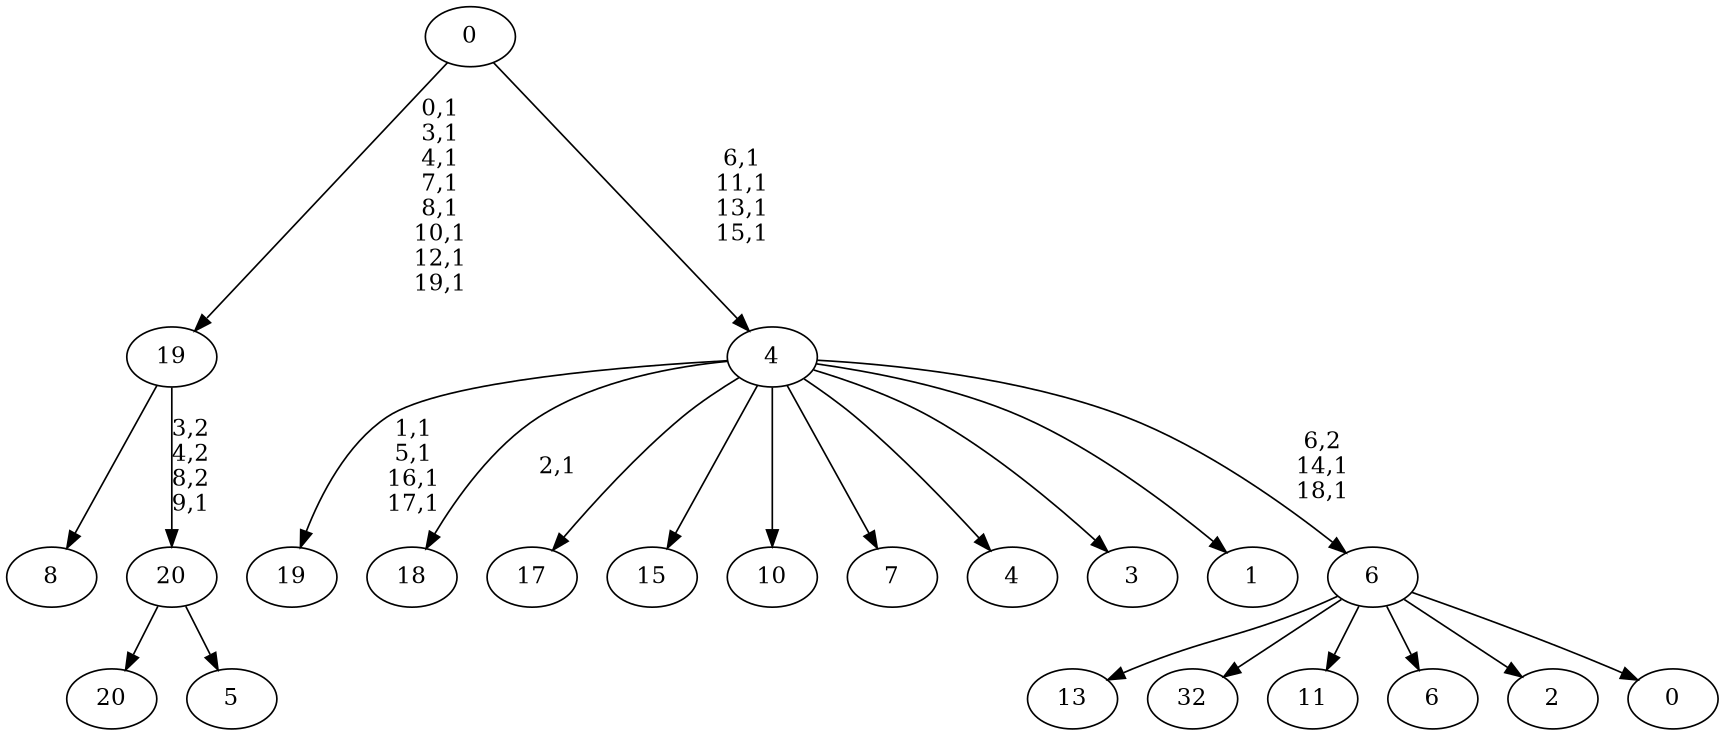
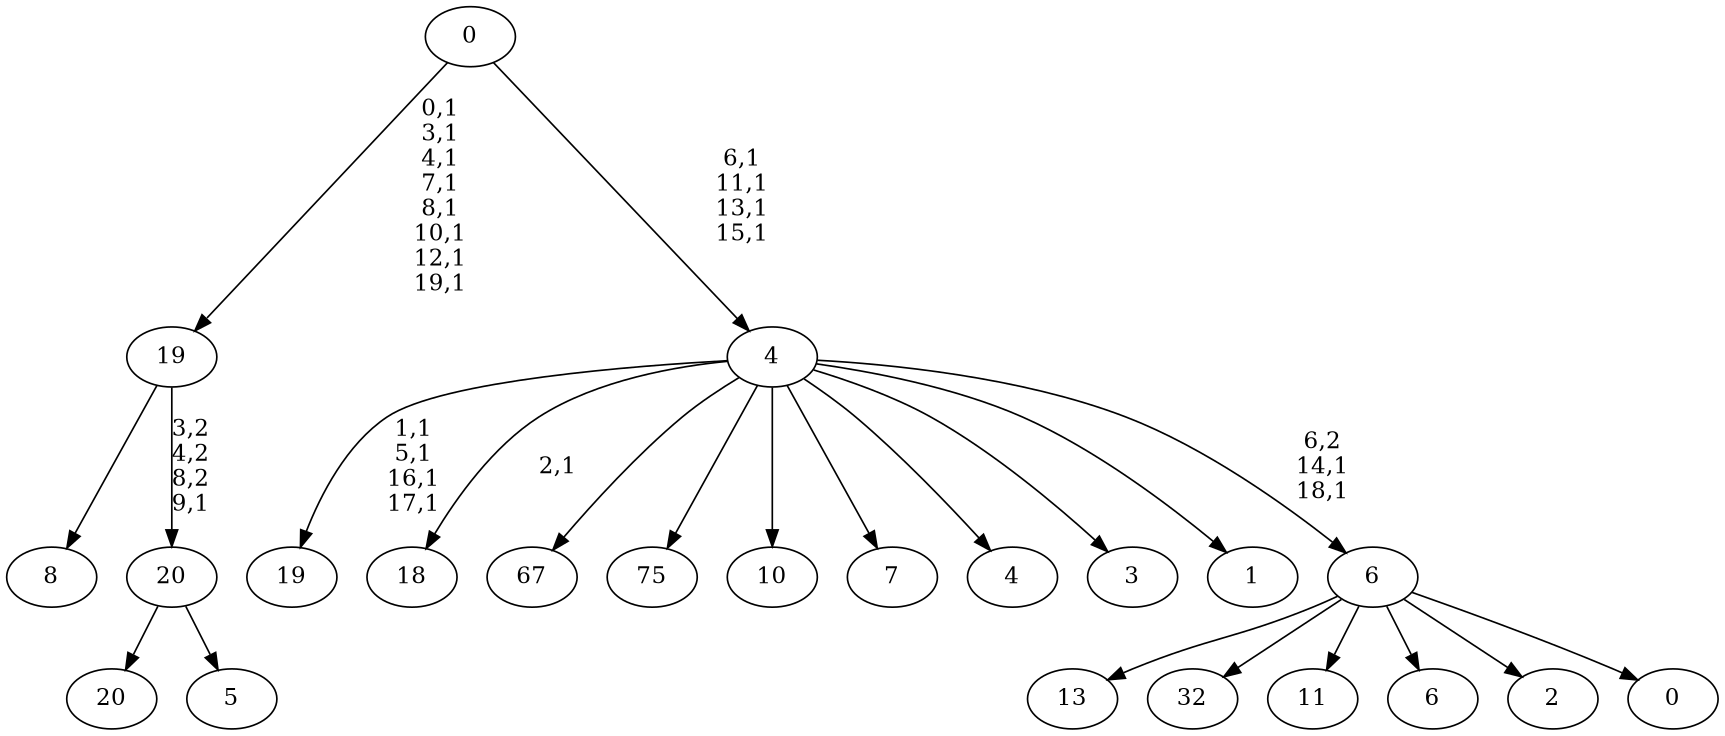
node "17": label "17" -> "67"
node "15": label "15" -> "75"
